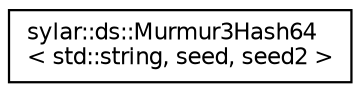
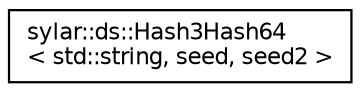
node "sylar::ds::Murmur3Hash64 < std::string, seed, seed2 >": label "sylar::ds::Murmur3Hash64 < std::string, seed, seed2 >" -> "sylar::ds::Hash3Hash64 < std::string, seed, seed2 >"
